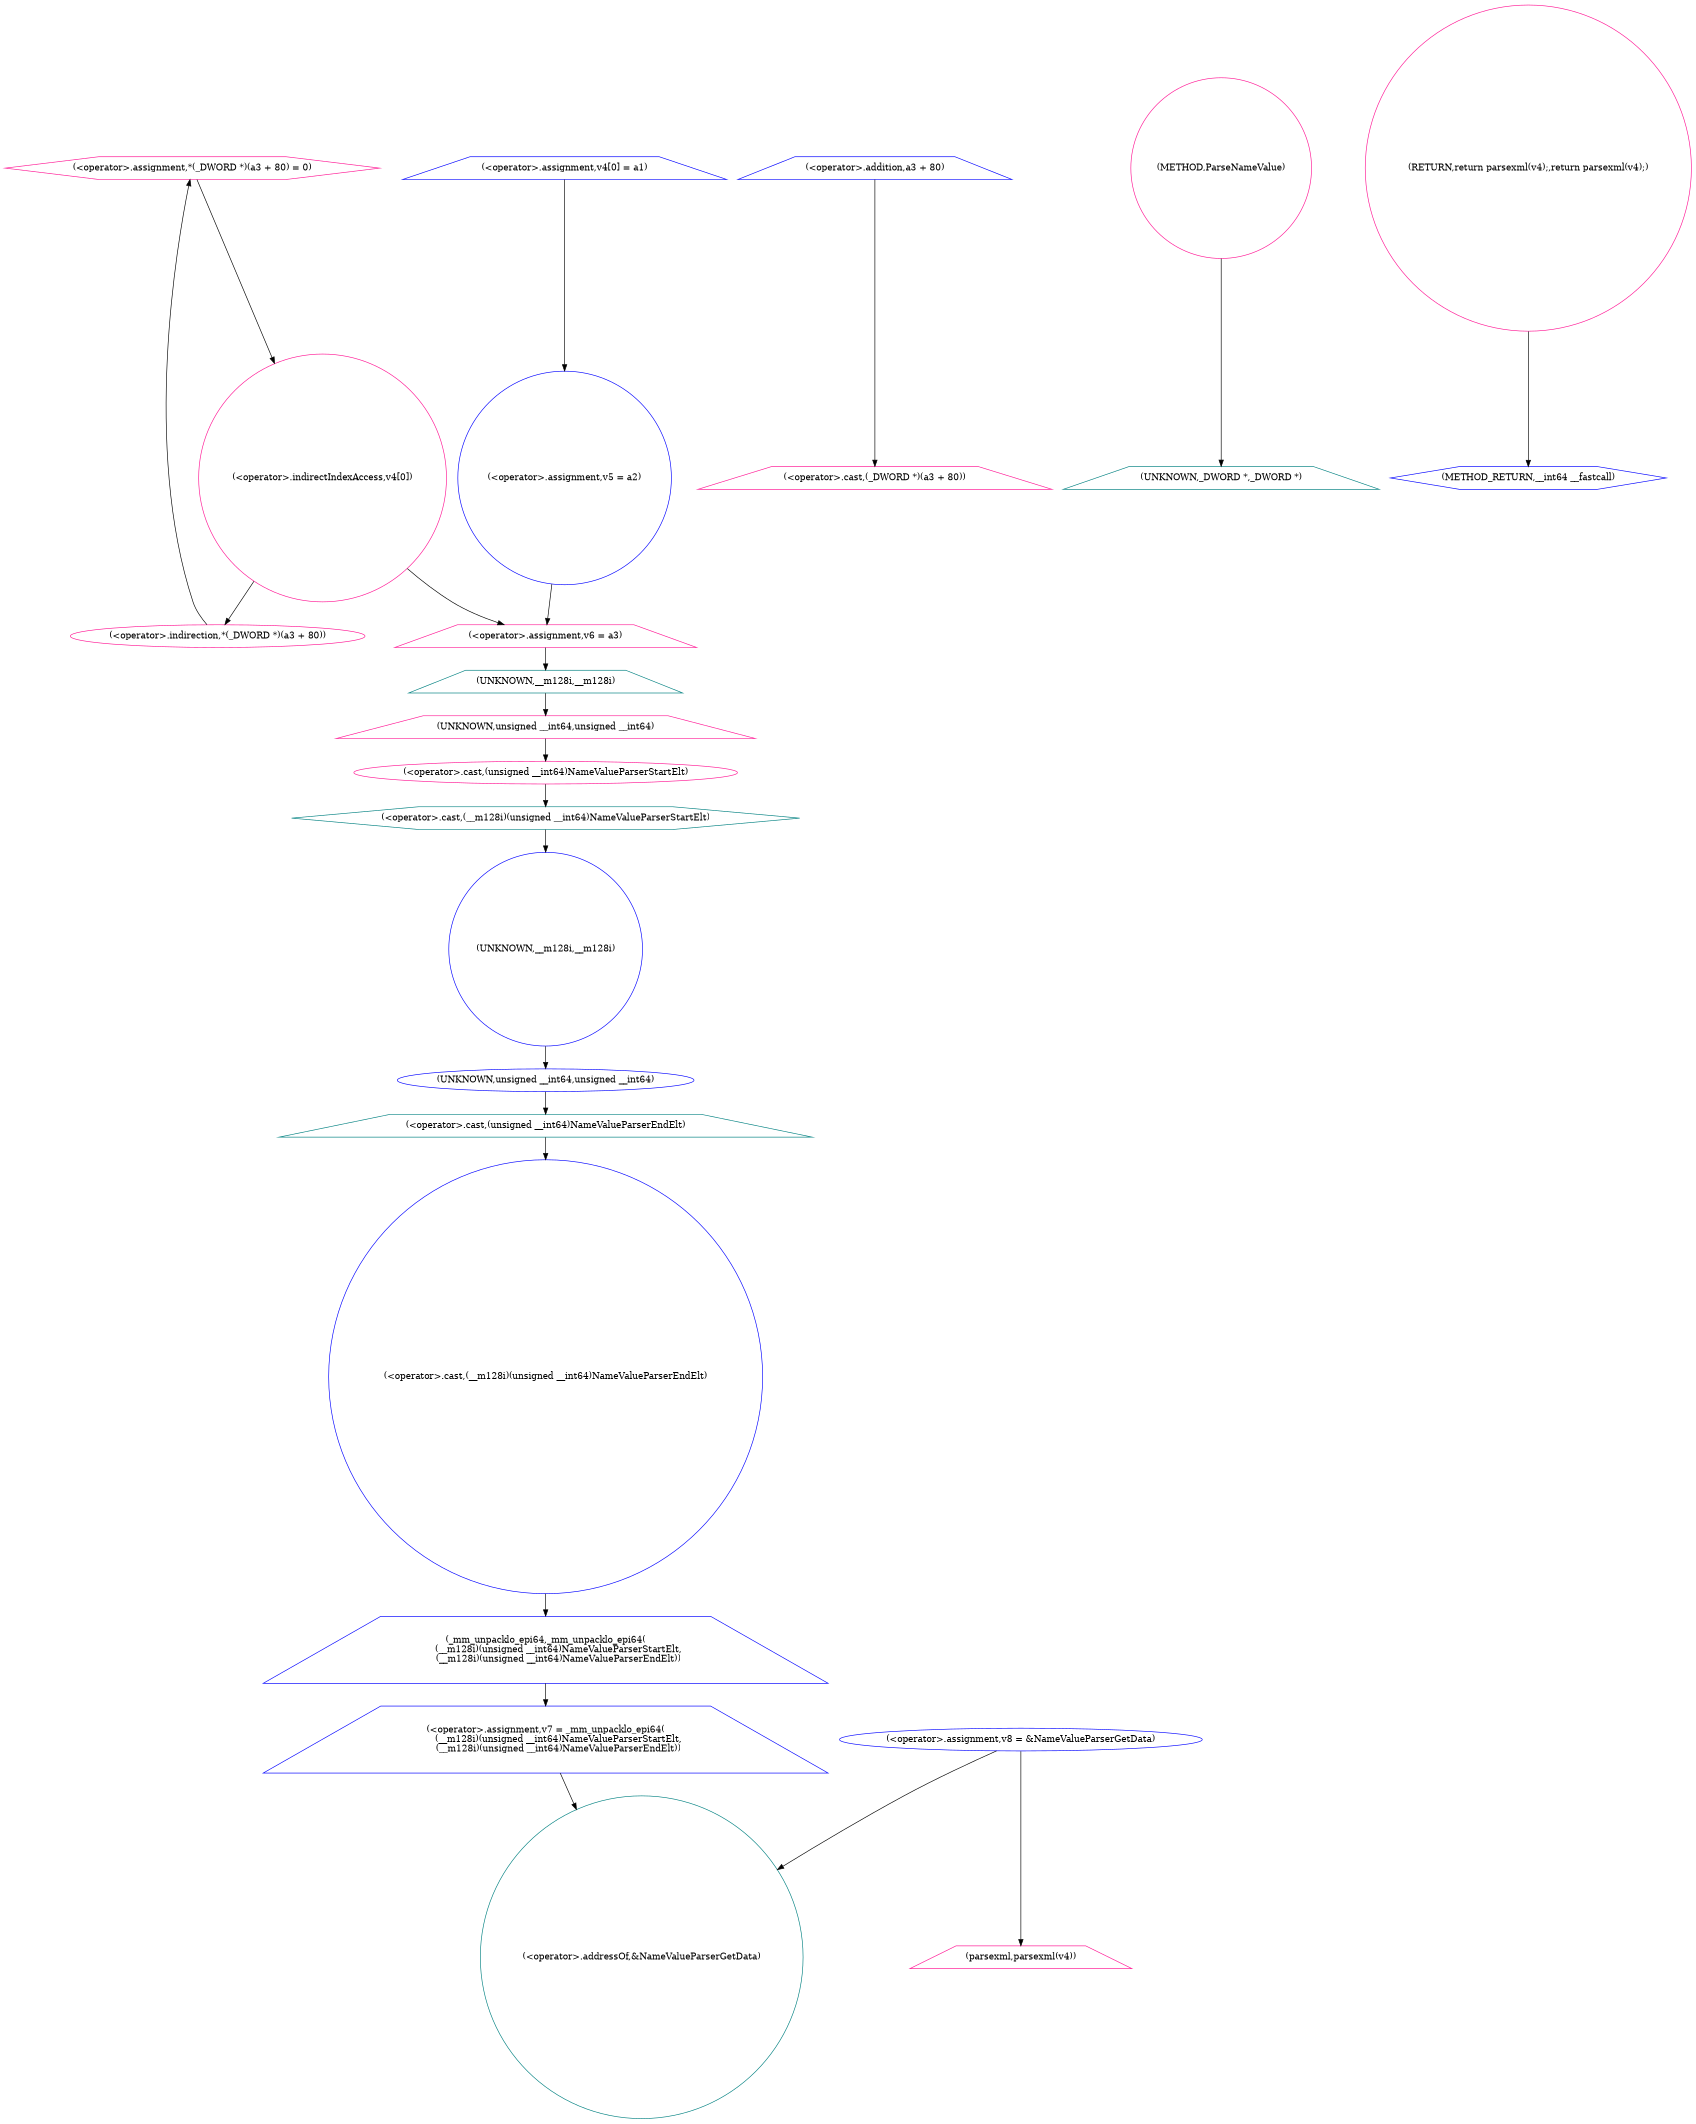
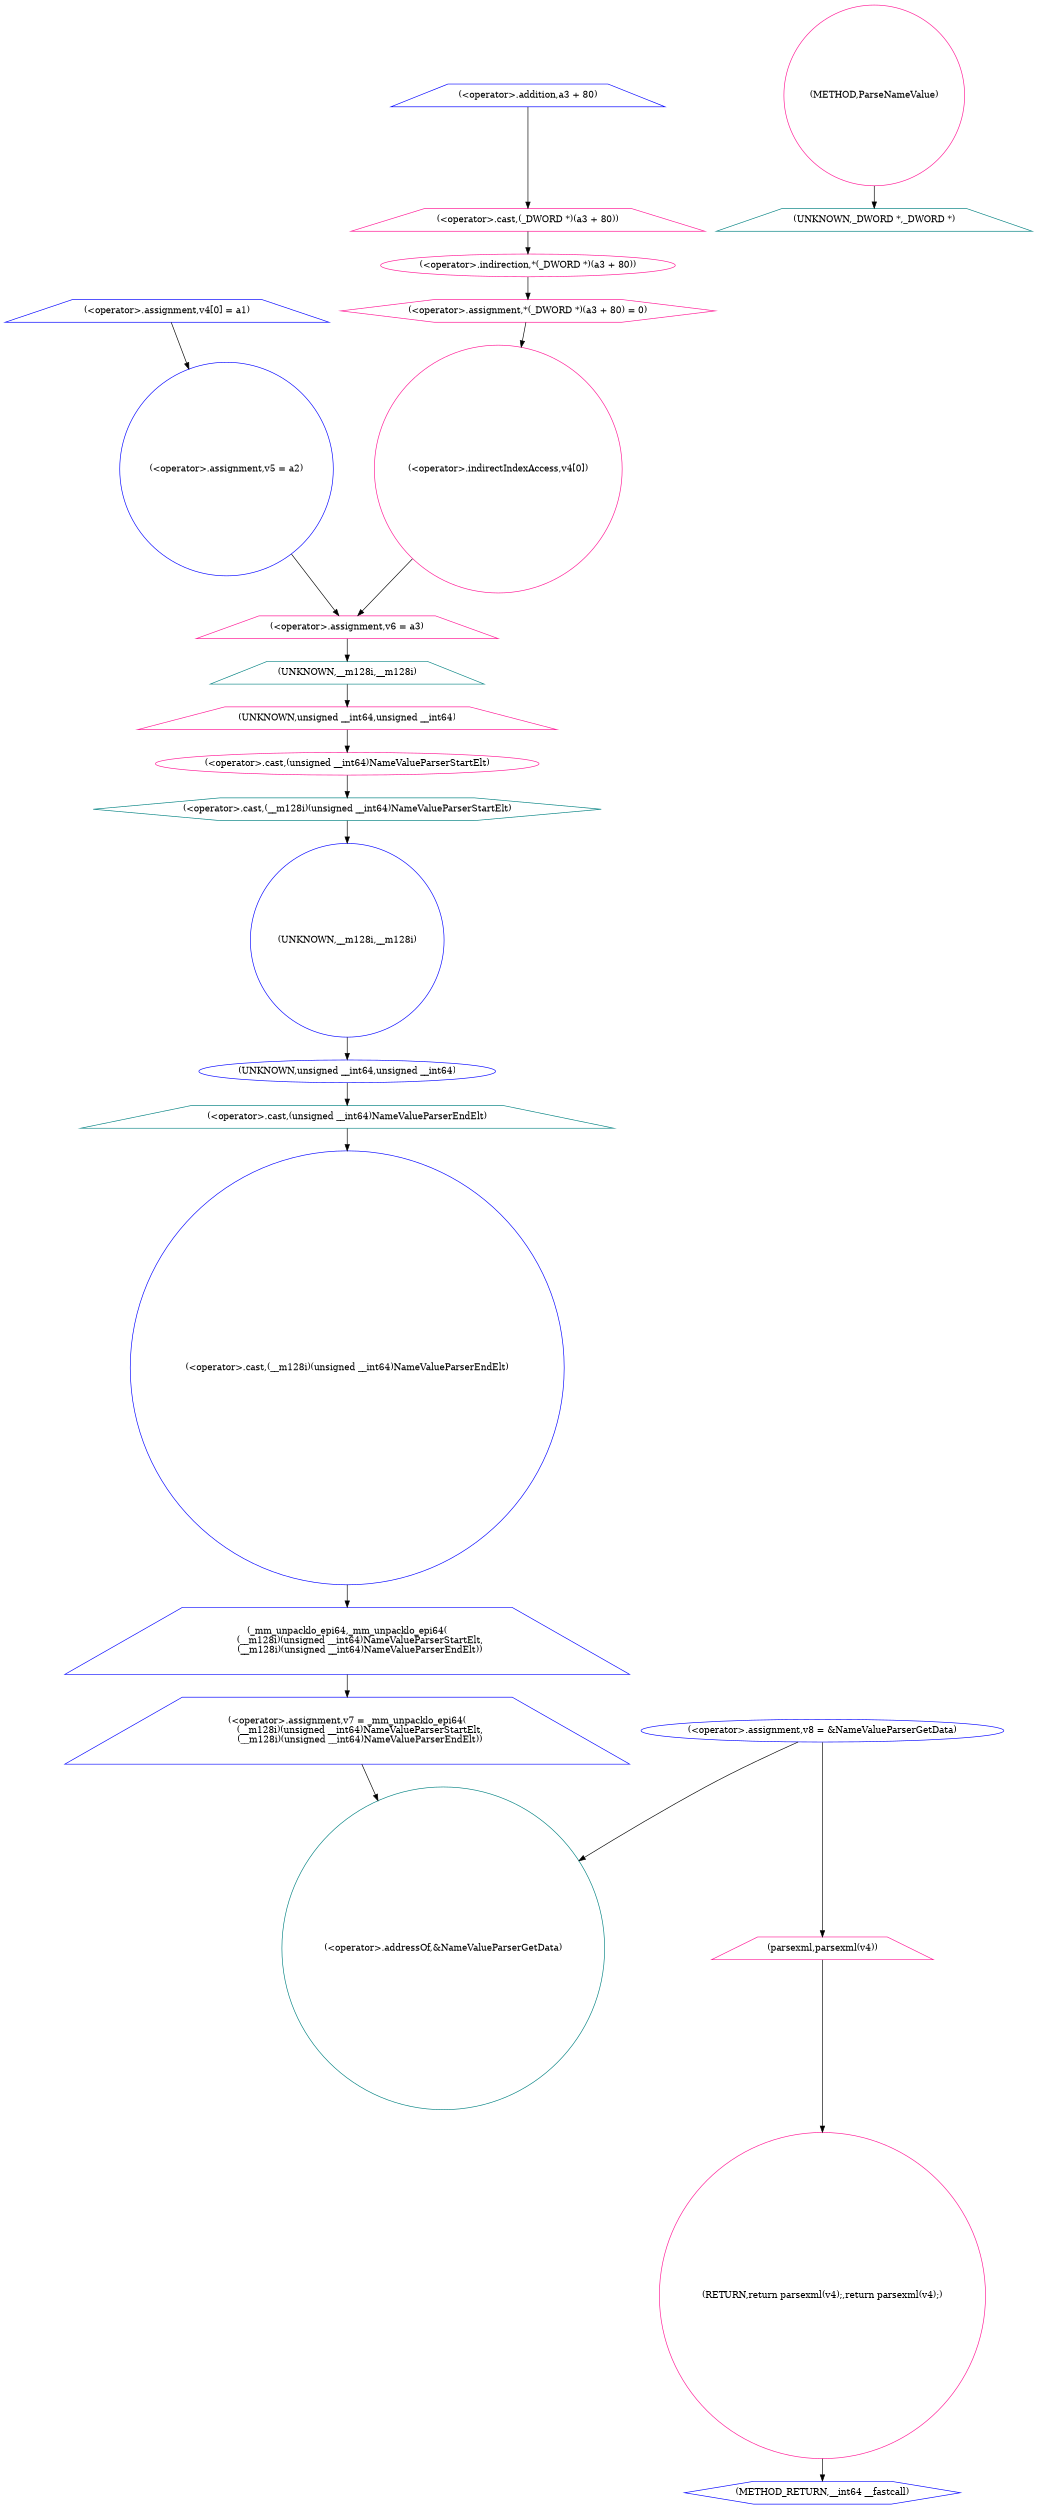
edge "(<operator>.indirectIndexAccess,v4[0])" -> "(<operator>.indirection,*(_DWORD *)(a3 + 80))": now "(<operator>.cast,(_DWORD *)(a3 + 80))" -> "(<operator>.indirection,*(_DWORD *)(a3 + 80))"
edge "(parsexml,parsexml(v4))" -> "(RETURN,return parsexml(v4);,return parsexml(v4);)": added
